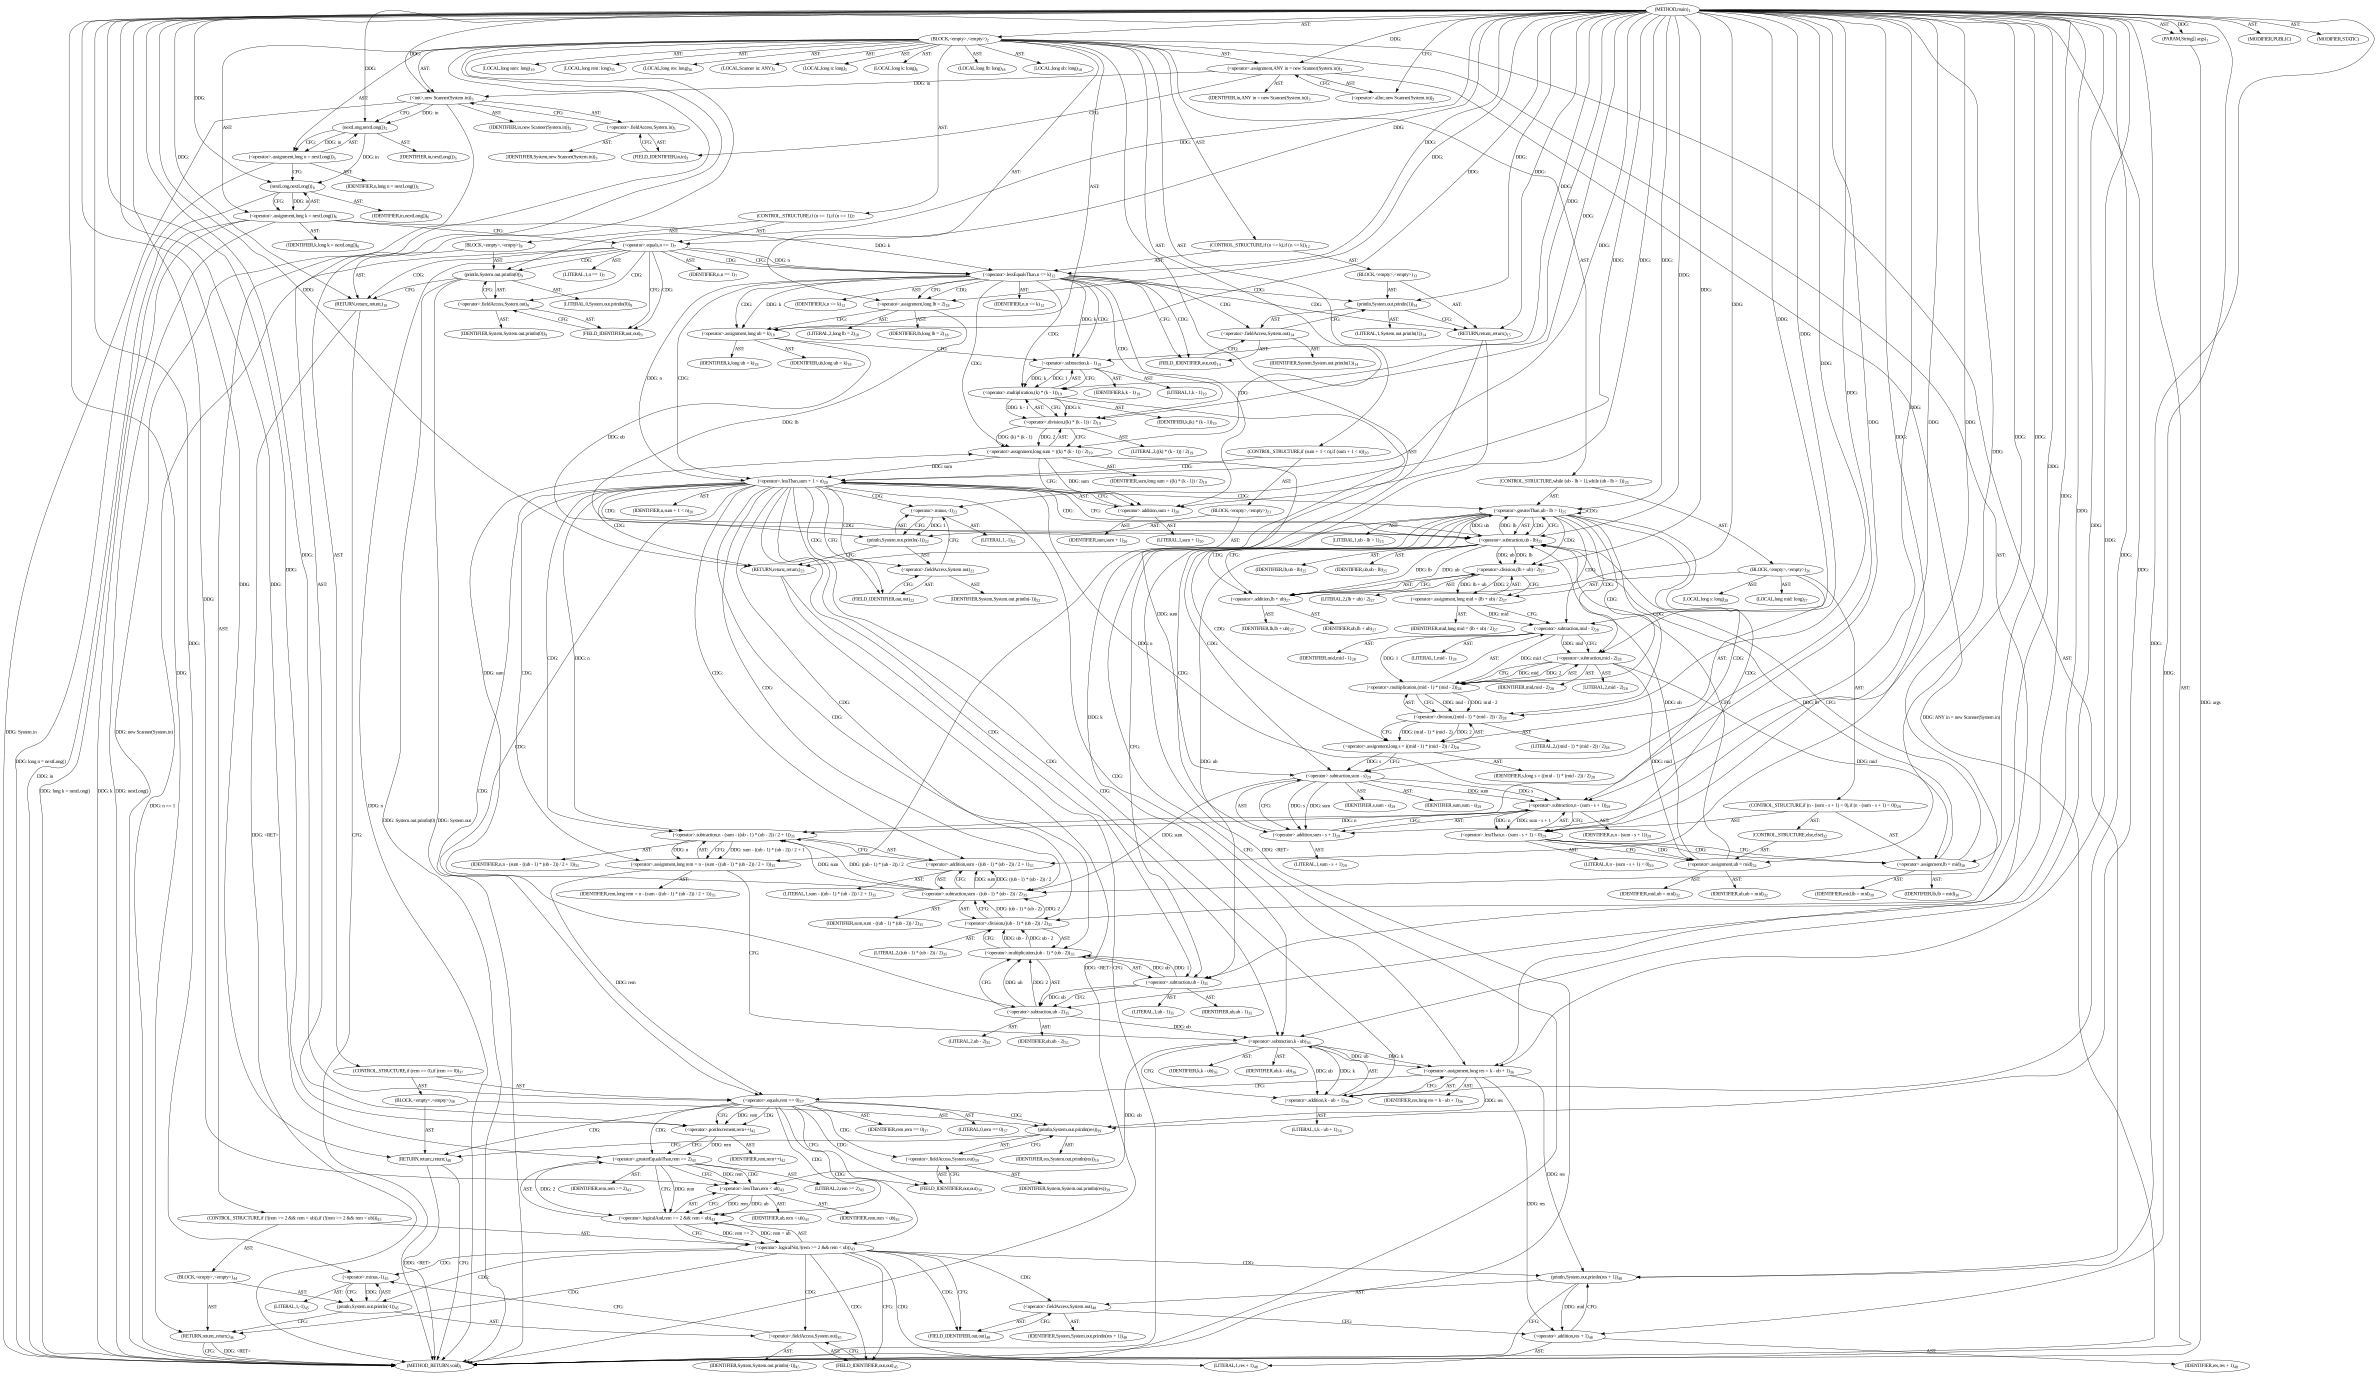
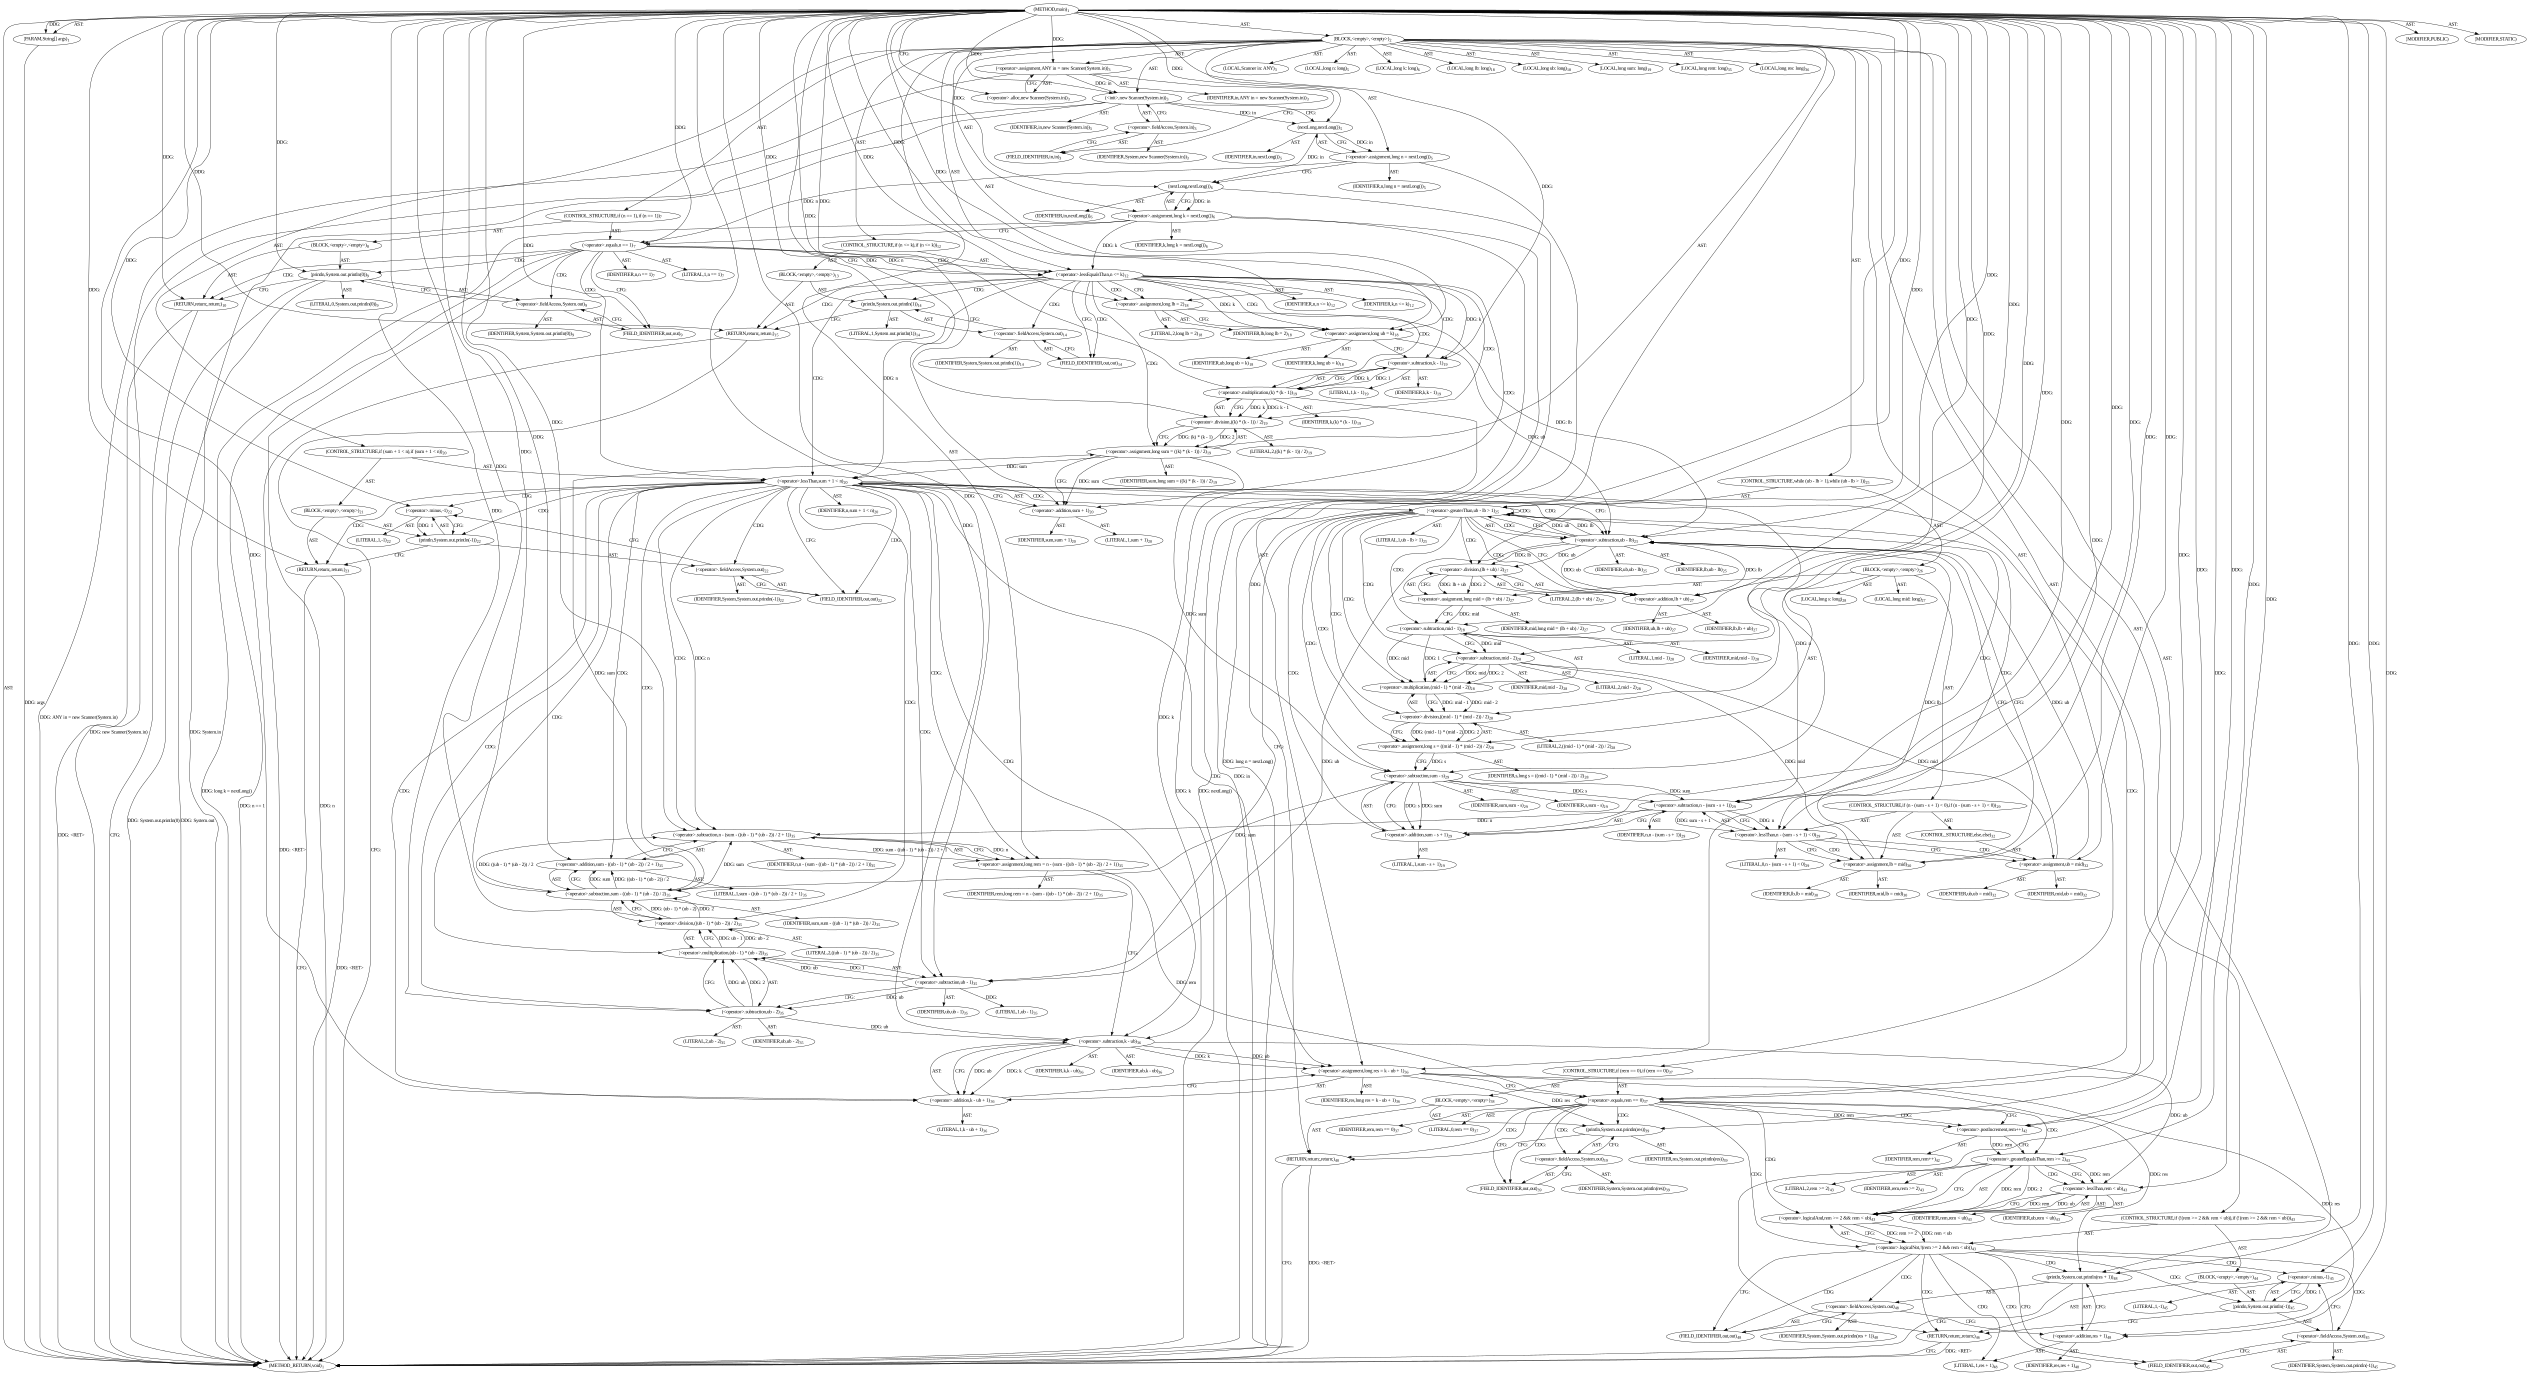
edge "(<operator>.assignment,long n = nextLong())" -> "(<operator>.equals,n == 1)": added, label "DDG: n"
edge "(CONTROL_STRUCTURE,if (sum + 1 < n),if (sum + 1 < n))" -> "(<operator>.lessThan,sum + 1 < n)": label "CDG: " -> "AST: "
edge "(<operator>.subtraction,ub - 1)" -> "(LITERAL,1,ub - 1)": label "AST: " -> "DDG: "
edge "(println,System.out.println(res + 1))" -> "(<operator>.addition,res + 1)": label "DDG: mid" -> "AST: "
